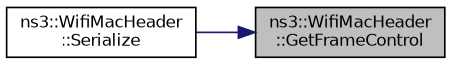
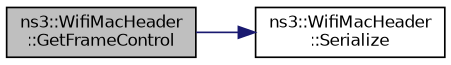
edge "ns3::WifiMacHeader ::Serialize" -> "ns3::WifiMacHeader ::GetFrameControl": reversed
